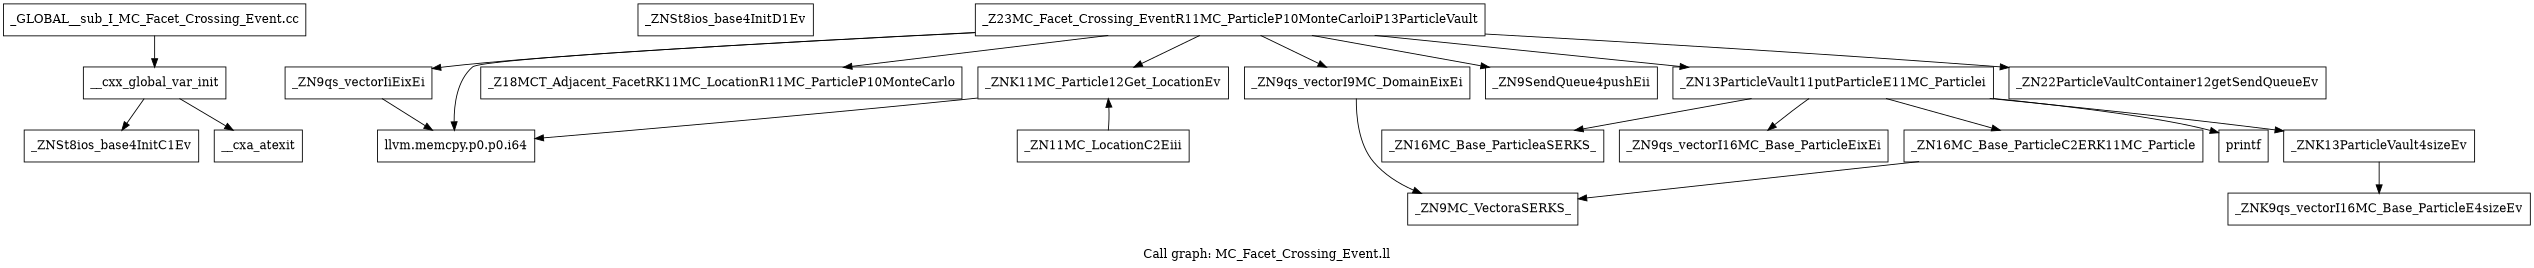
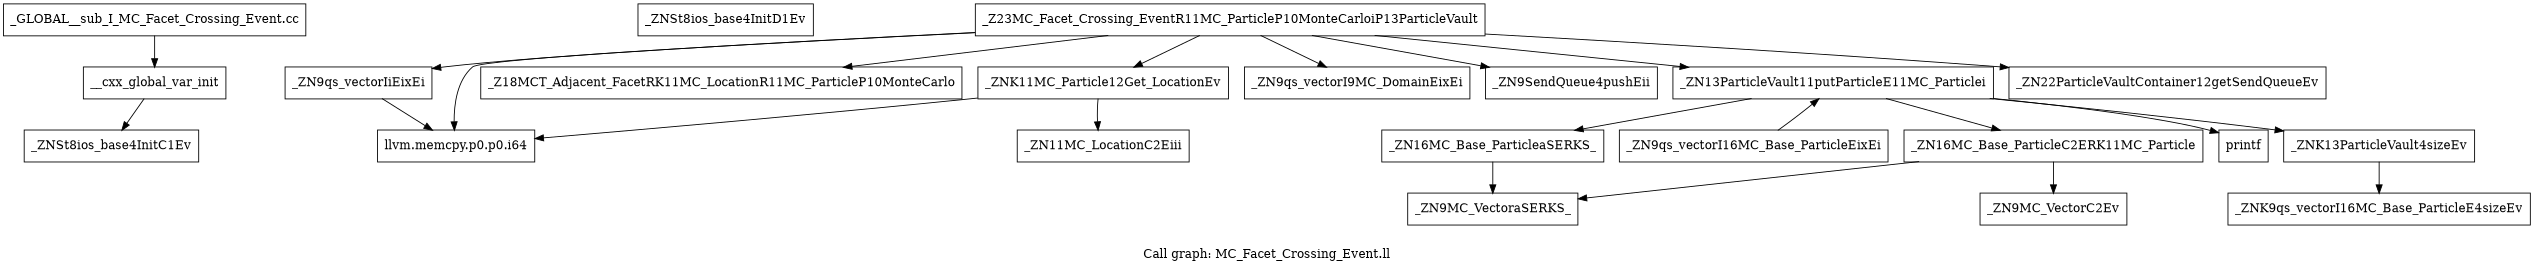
edge "_ZN13ParticleVault11putParticleE11MC_Particlei" -> "_ZN9qs_vectorI16MC_Base_ParticleEixEi": reversed
edge "_ZN11MC_LocationC2Eiii" -> "_ZNK11MC_Particle12Get_LocationEv": reversed
node "__cxa_atexit": removed
edge "_ZN9qs_vectorI9MC_DomainEixEi" -> "_ZN9MC_VectoraSERKS_": now "_ZN16MC_Base_ParticleaSERKS_" -> "_ZN9MC_VectoraSERKS_"
node "_ZN9MC_VectorC2Ev": added
